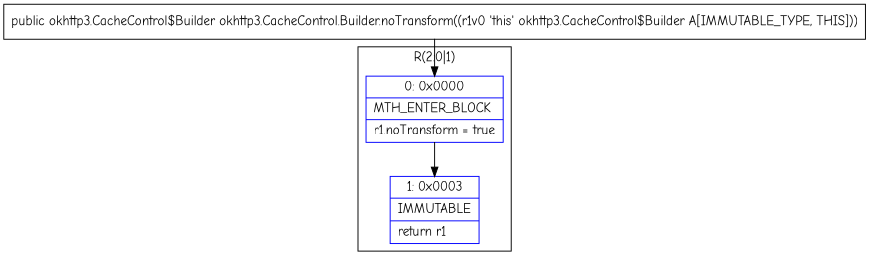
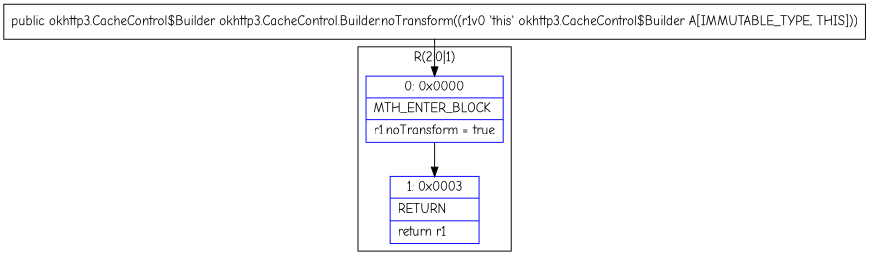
node "1: 0x0003": text "IMMUTABLE" -> "RETURN"
